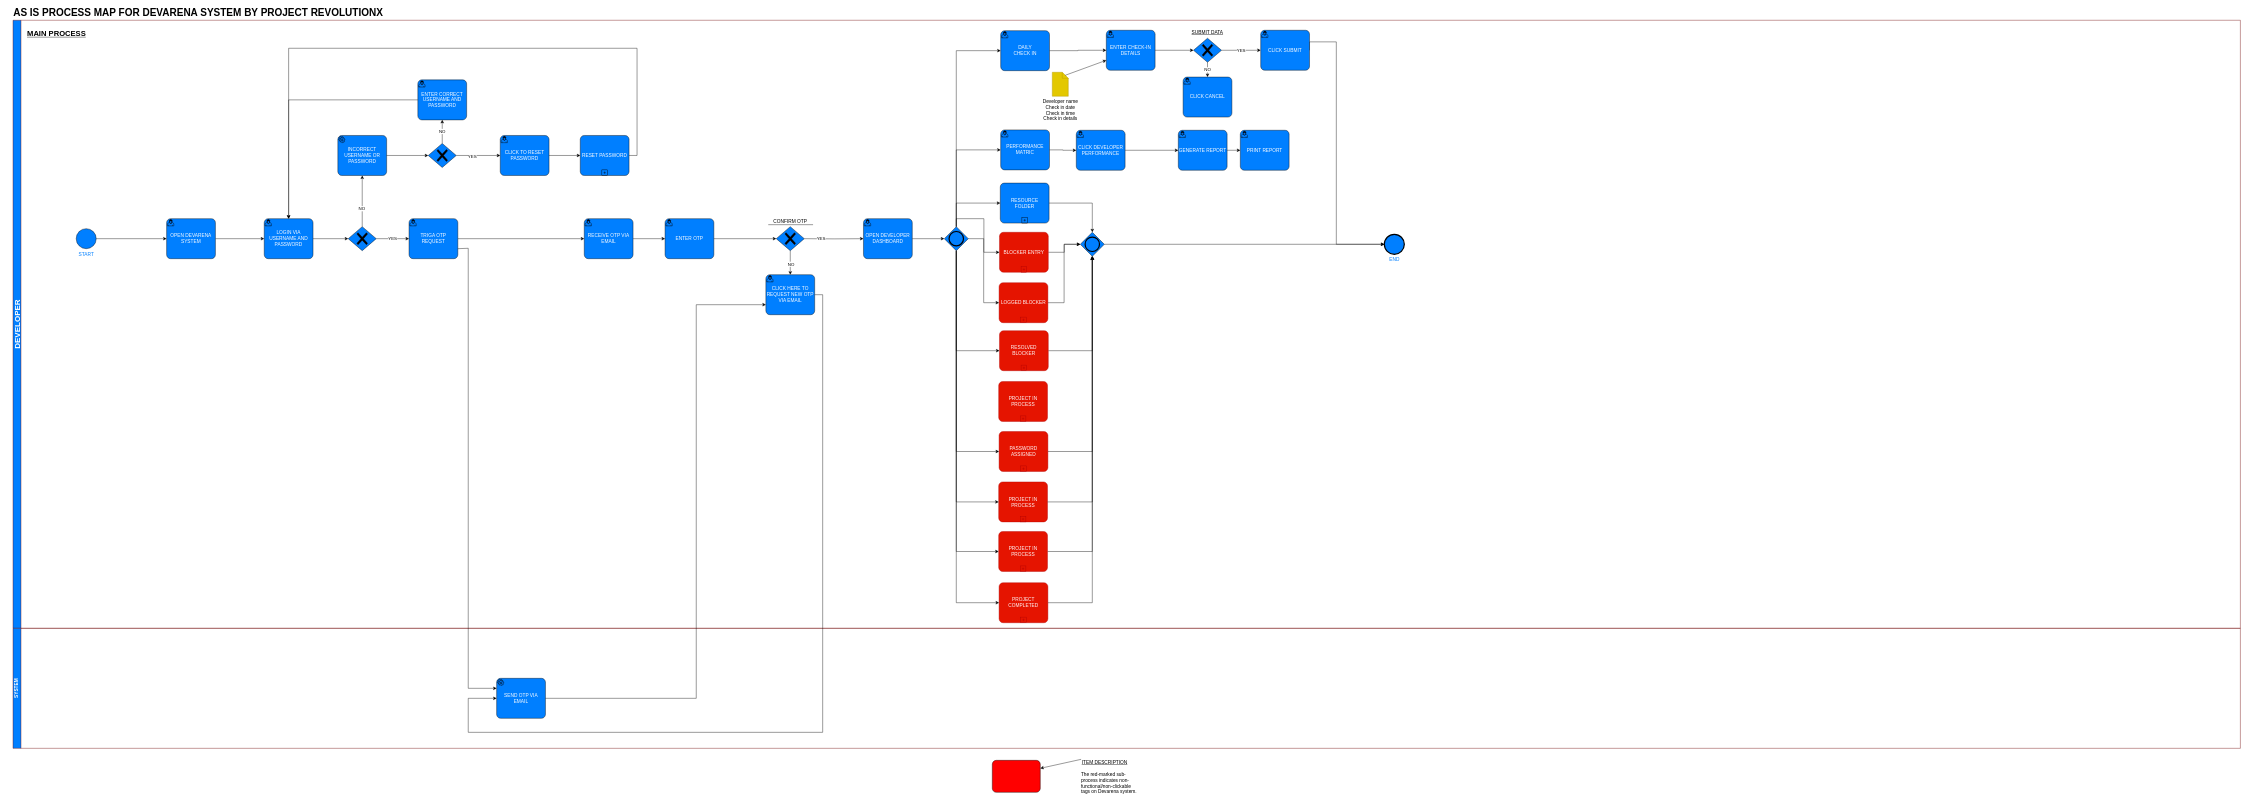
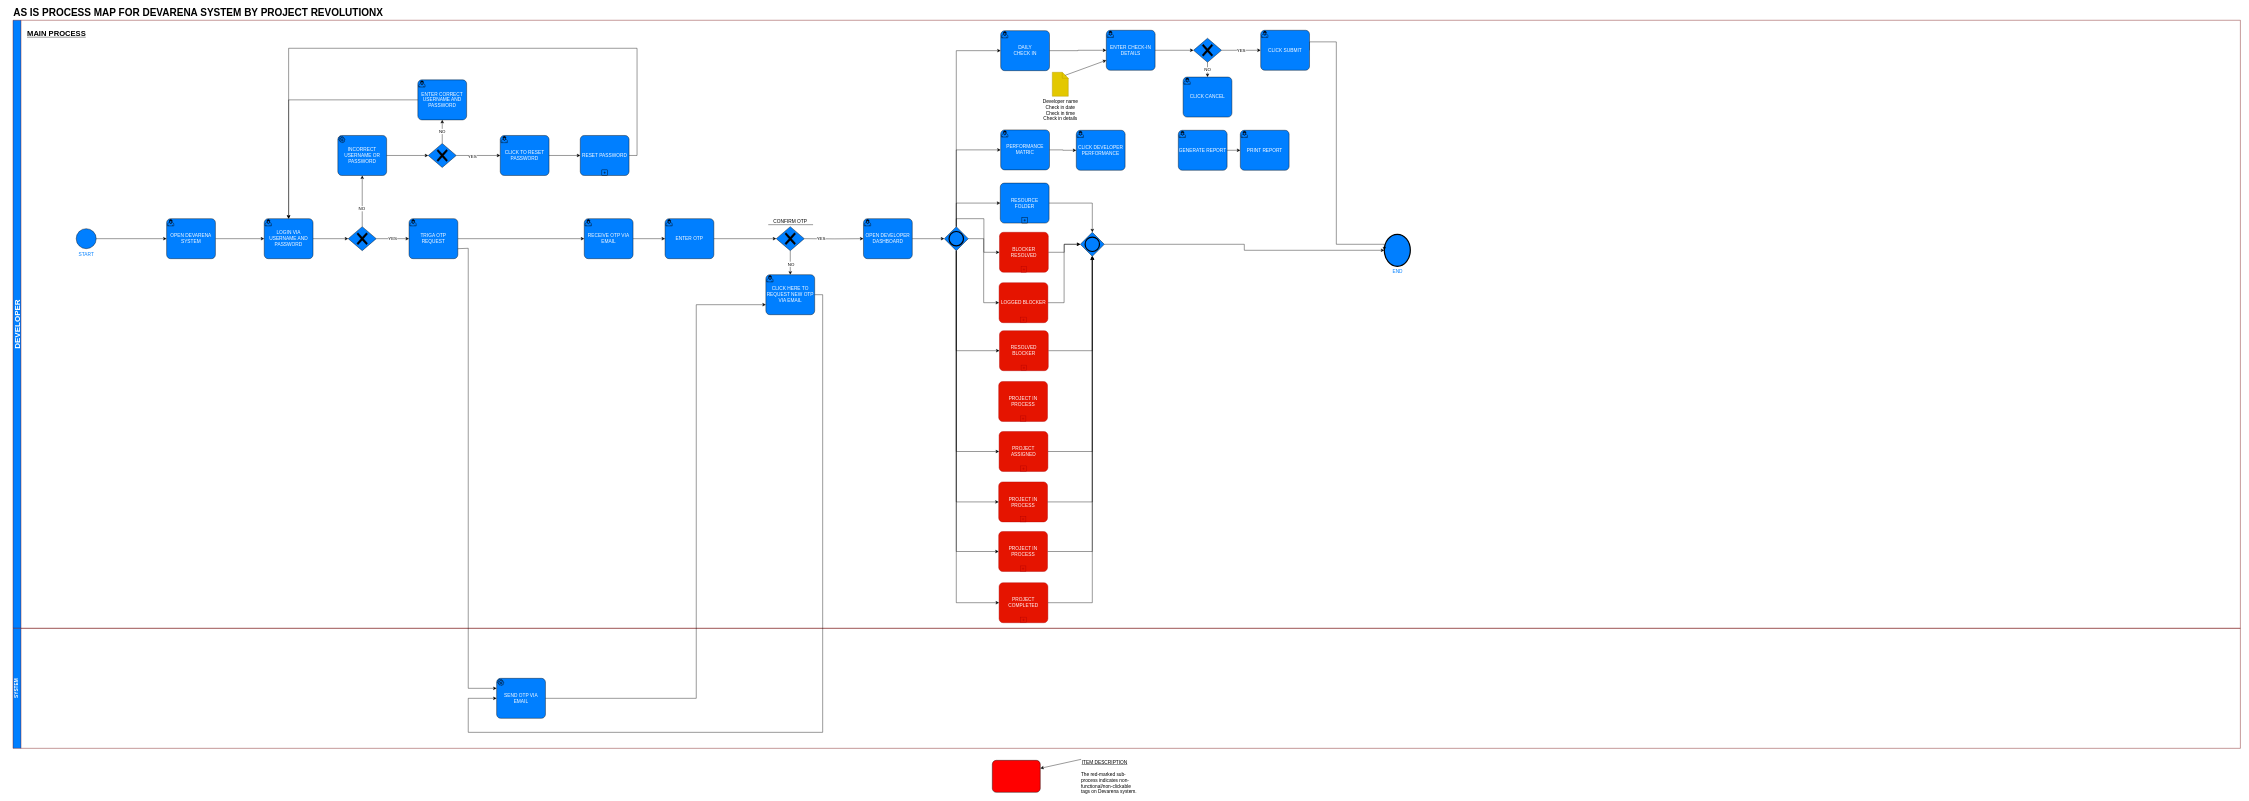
node "SUBMIT DATA": removed
edge "CLICK DEVELOPER PERFORMANCE" -> "GENERATE REPORT": removed
node "END": size 20x20 -> 26x32
node "BLOCKER ENTRY": label "BLOCKER ENTRY" -> "BLOCKER RESOLVED"
node "PASSWORD ASSIGNED": label "PASSWORD ASSIGNED" -> "PROJECT ASSIGNED"
